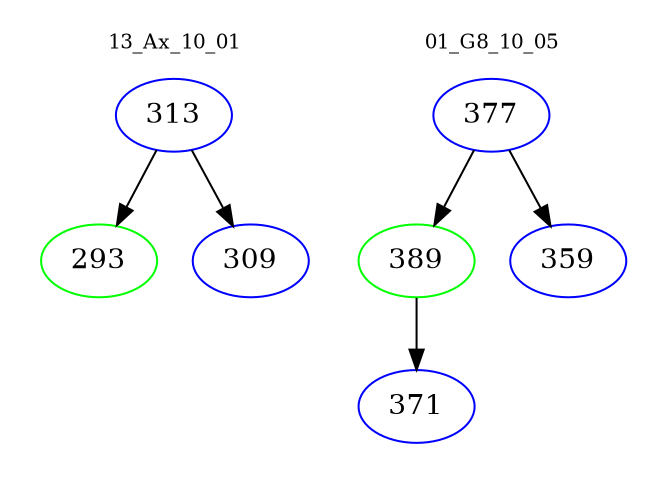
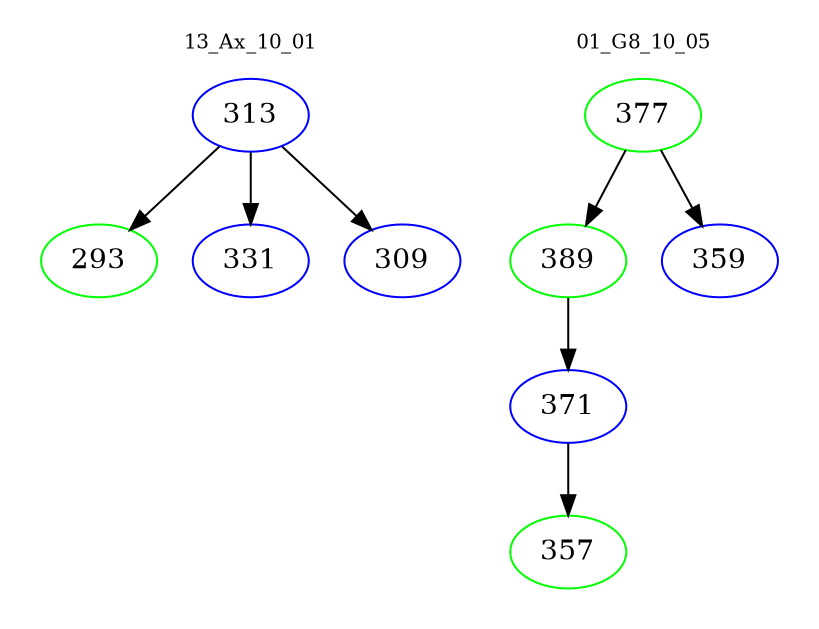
node "377": color blue -> green
node "331": added
node "357": added
